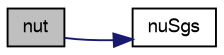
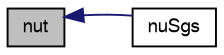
edge "nut" -> "nuSgs": reversed
